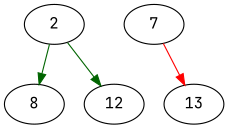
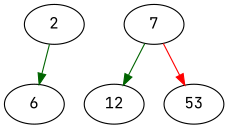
edge "2" -> "12": now "7" -> "12"
node "8": label "8" -> "6"
node "13": label "13" -> "53"
